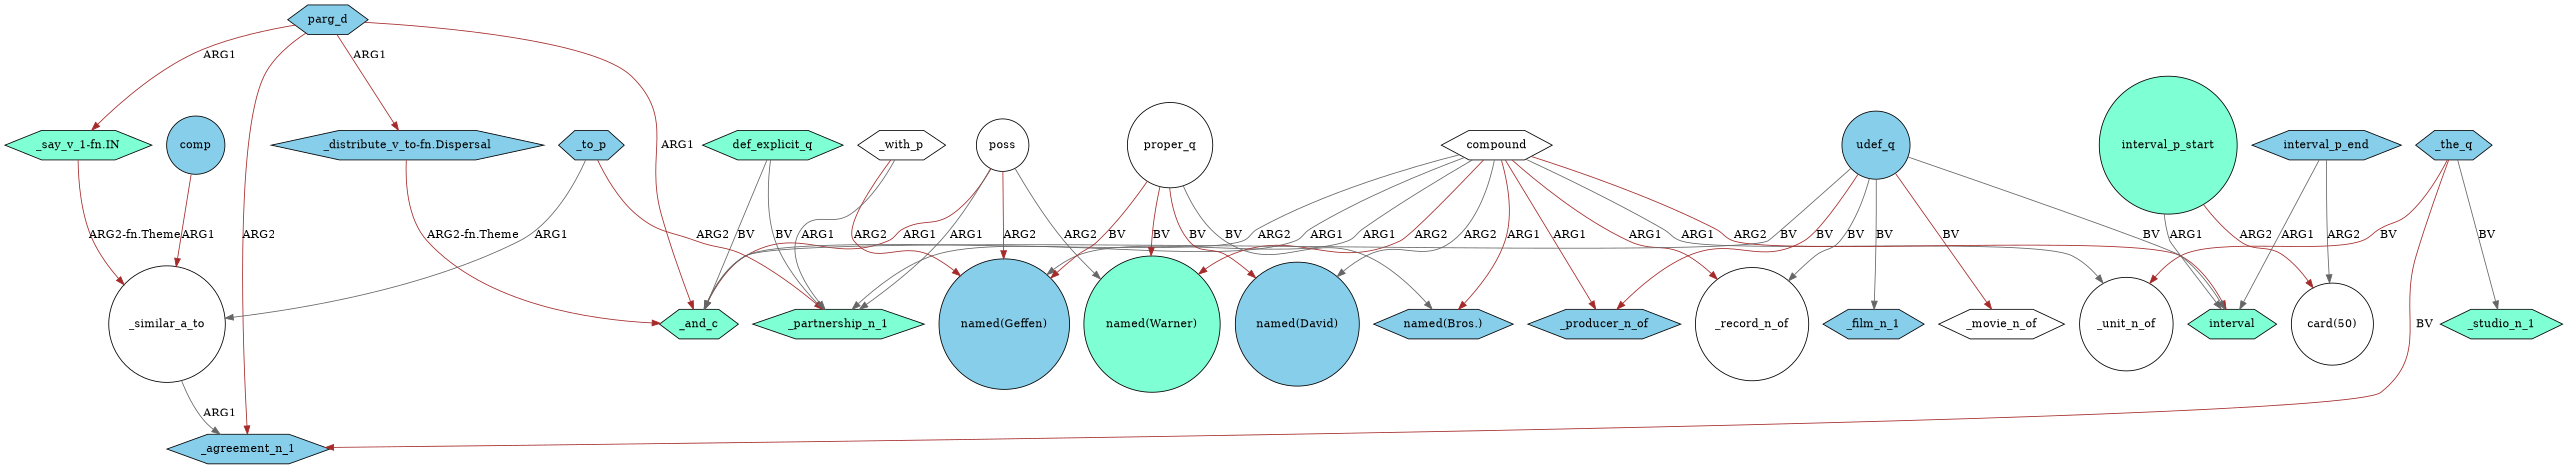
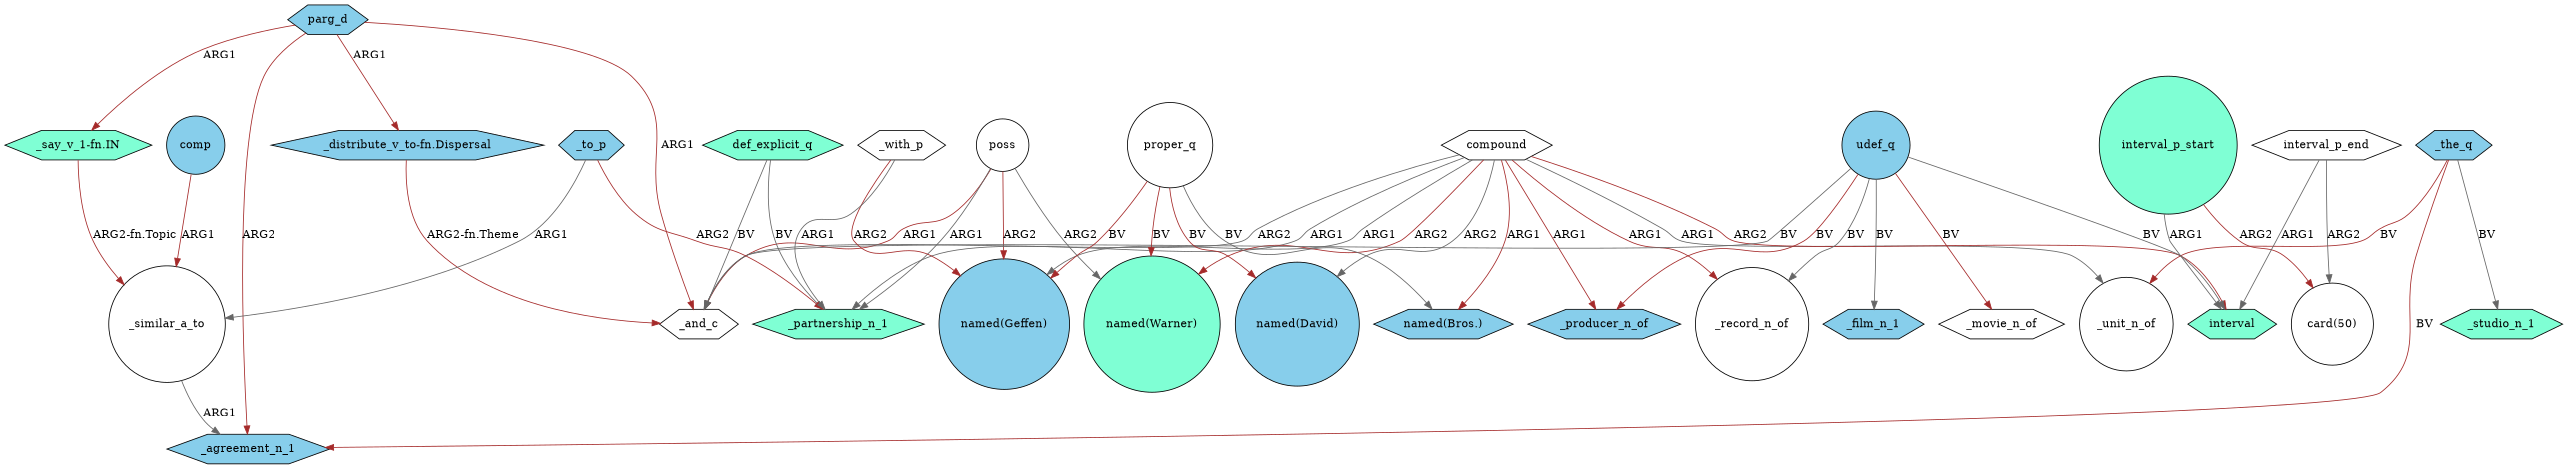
node "interval_p_end": fillcolor skyblue -> white
edge "_say_v_1-fn.IN" -> "_similar_a_to": label "ARG2-fn.Theme" -> "ARG2-fn.Topic"
node "_and_c": fillcolor aquamarine -> white
